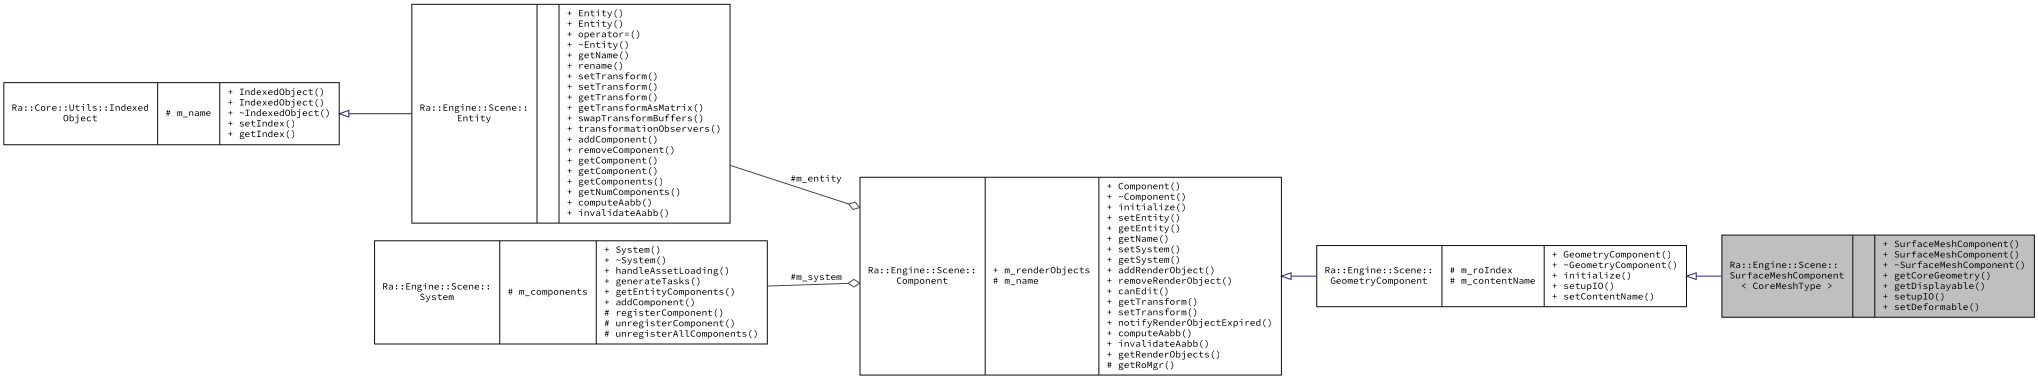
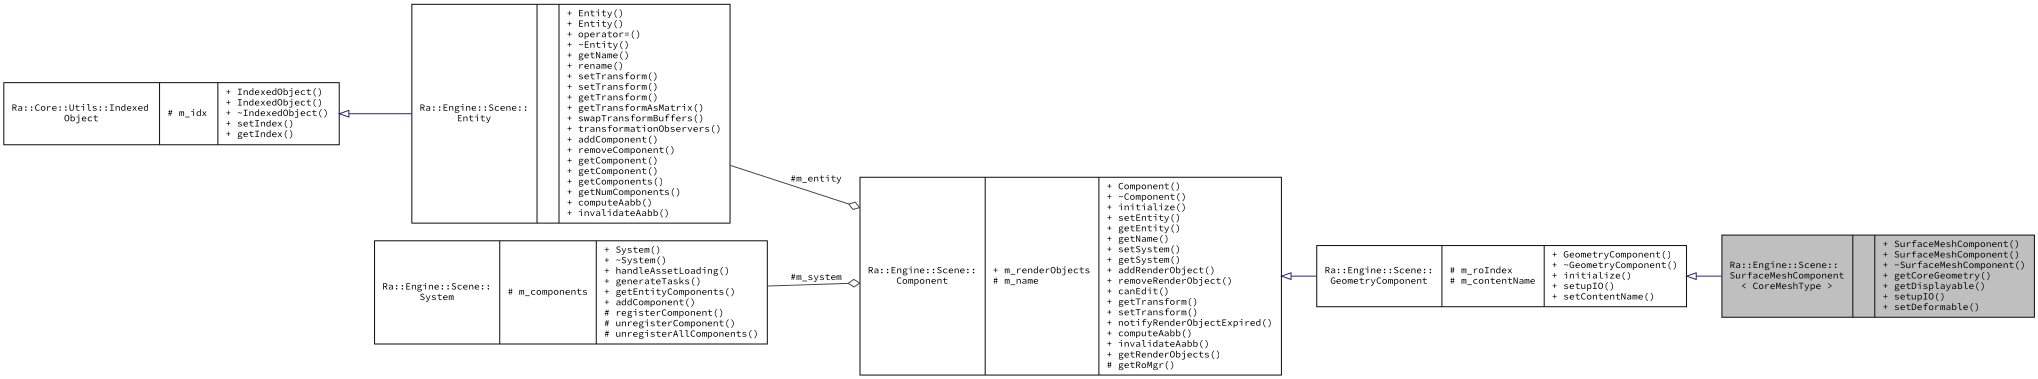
node "Ra::Core::Utils::Indexed": text "# m_name" -> "# m_idx"
